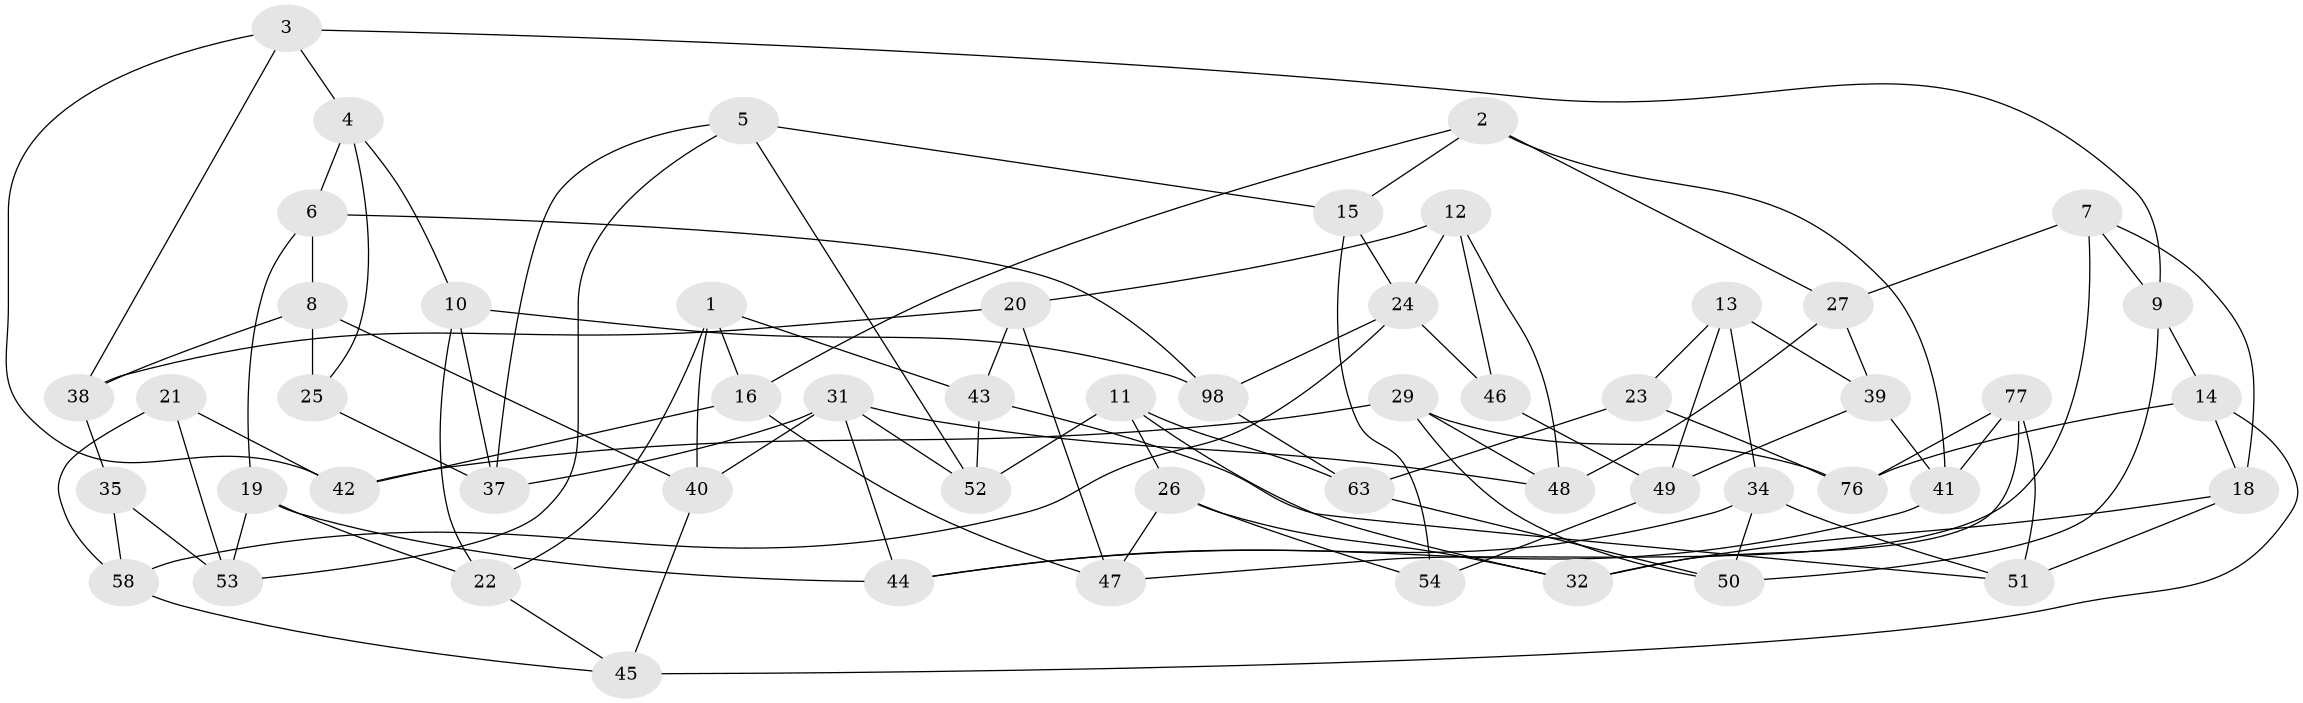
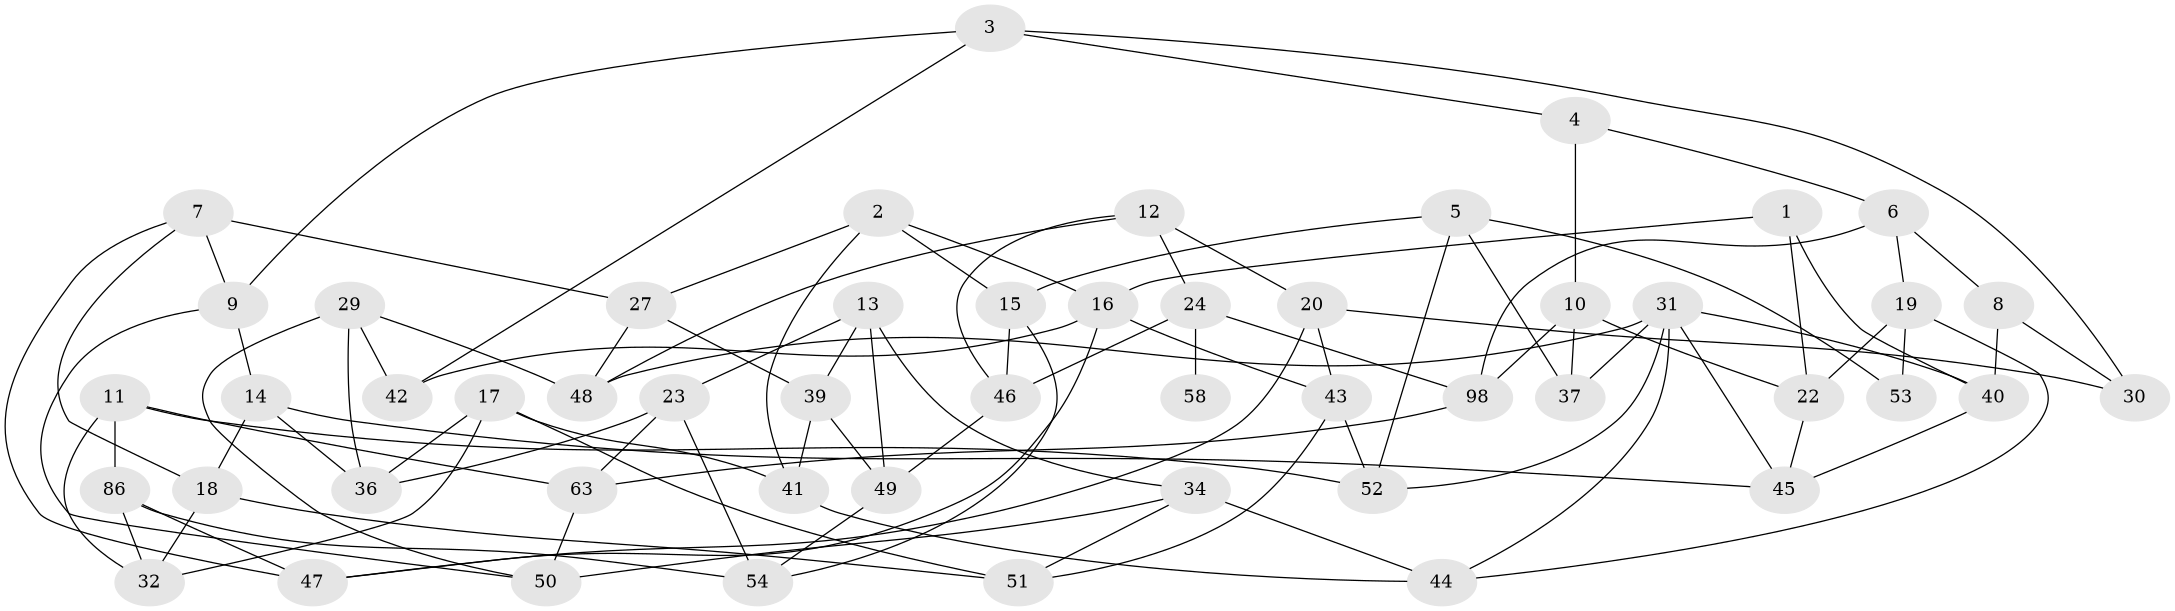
edge "15" -- "24": now "15" -- "46"
edge "1" -- "43": now "16" -- "43"
node "38": label "38" -> "30"
node "21": removed
node "25": removed
node "77": label "77" -> "17"
node "35": removed
edge "23" -- "54": added
node "26": label "26" -> "86"
node "76": label "76" -> "36"
edge "58" -- "45": now "31" -- "45"
